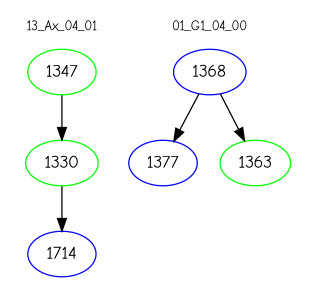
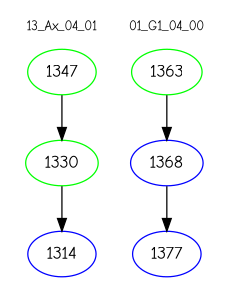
edge "1368" -> "1363": reversed
node "1714": label "1714" -> "1314"
